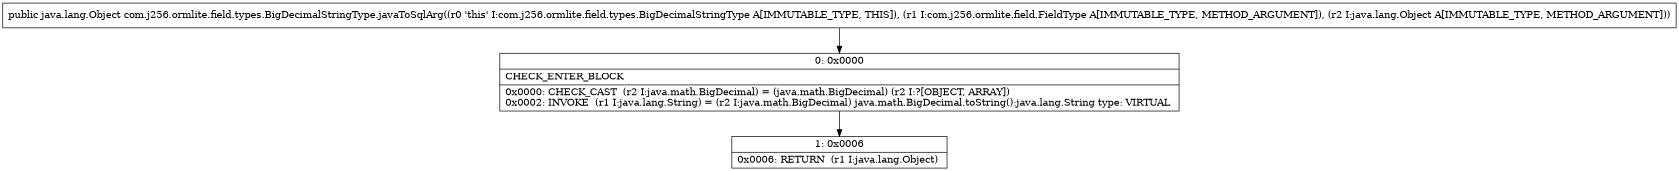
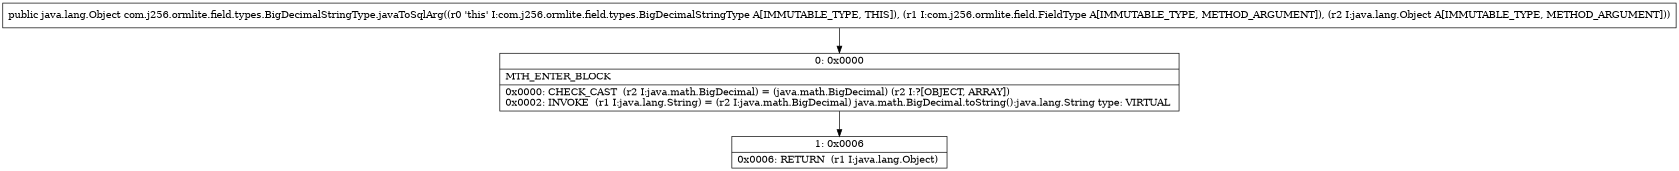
node "0: 0x0000": text "CHECK_ENTER_BLOCK" -> "MTH_ENTER_BLOCK"
